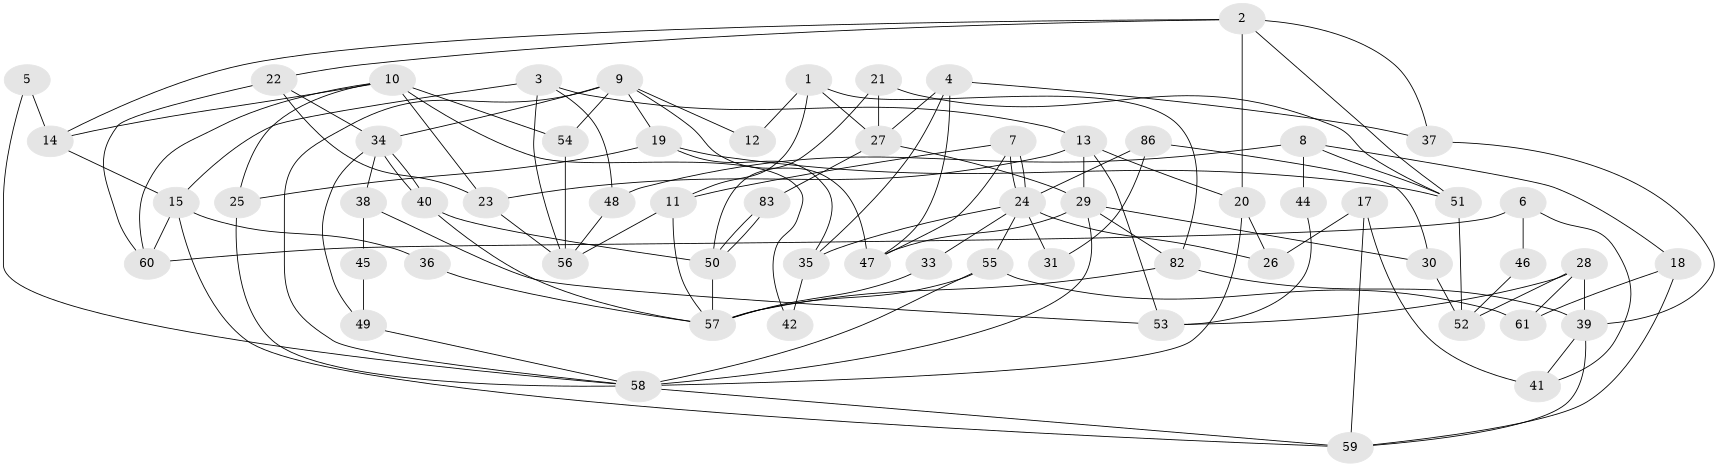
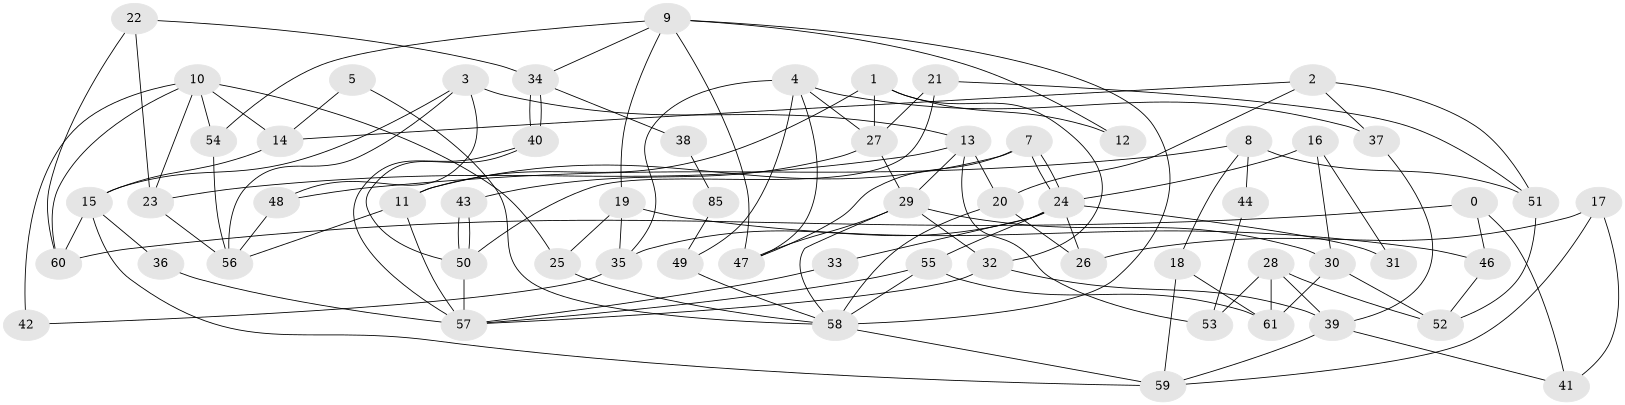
edge "2" -- "22": removed
node "86": label "86" -> "16"
edge "19" -- "51": now "19" -- "46"
node "83": label "83" -> "43"
node "6": label "6" -> "0"
edge "34" -- "49": now "4" -- "49"
node "45": label "45" -> "85"
node "82": label "82" -> "32"
edge "30" -- "61": added
edge "38" -- "53": removed
